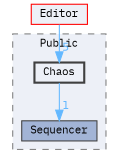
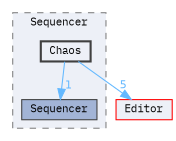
edge "Editor" -> "Chaos": reversed
cluster "Public": label "Public" -> "Sequencer"
